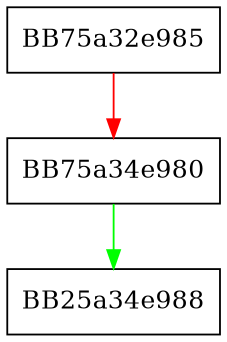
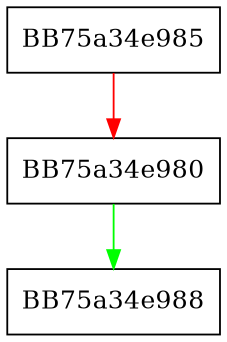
node "BB75a32e985": label "BB75a32e985" -> "BB75a34e985"
node "BB25a34e988": label "BB25a34e988" -> "BB75a34e988"
